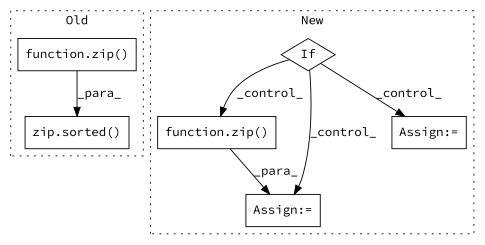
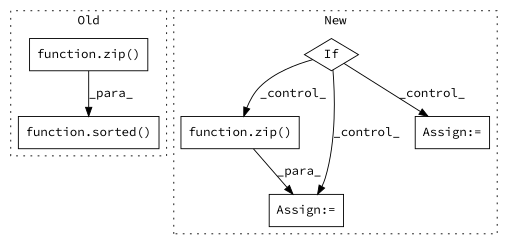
node "zip.sorted()": label "zip.sorted()" -> "function.sorted()"
